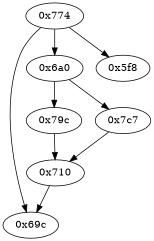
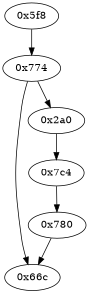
edge "0x774" -> "0x5f8": reversed
node "0x6a0": label "0x6a0" -> "0x2a0"
node "0x79c": removed
node "0x7c7": label "0x7c7" -> "0x7c4"
node "0x710": label "0x710" -> "0x780"
node "0x69c": label "0x69c" -> "0x66c"
